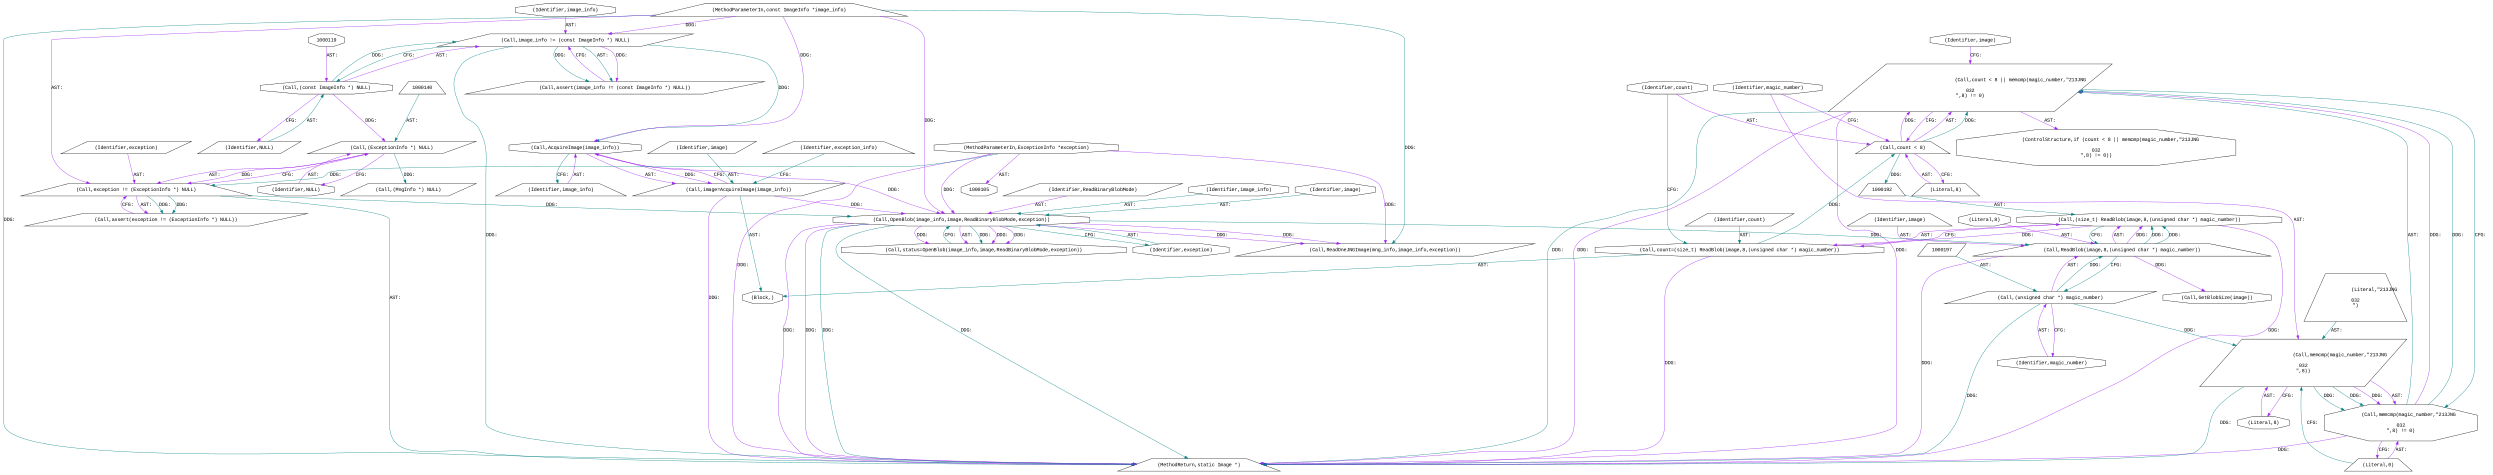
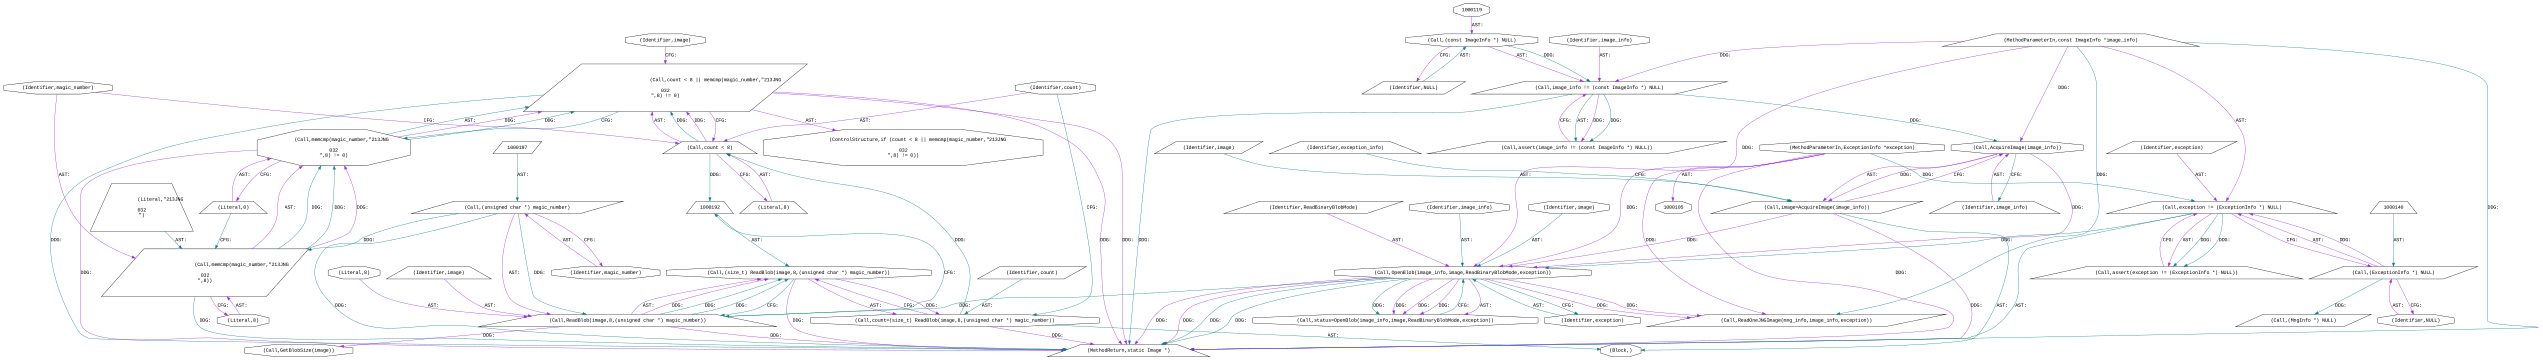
edge "(Call,image_info != (const ImageInfo *) NULL)" -> "(Call,(const ImageInfo *) NULL)": removed, label "CFG:"
edge "(Call,(const ImageInfo *) NULL)" -> "(Call,(ExceptionInfo *) NULL)": removed, label "DDG:"
node "(Call,assert(exception != (ExceptionInfo *) NULL))": shape parallelogram -> trapezium
edge "(Call,ReadBlob(image,8,(unsigned char *) magic_number))" -> "(Call,(unsigned char *) magic_number)": now "(Call,ReadBlob(image,8,(unsigned char *) magic_number))" -> "1000192"
